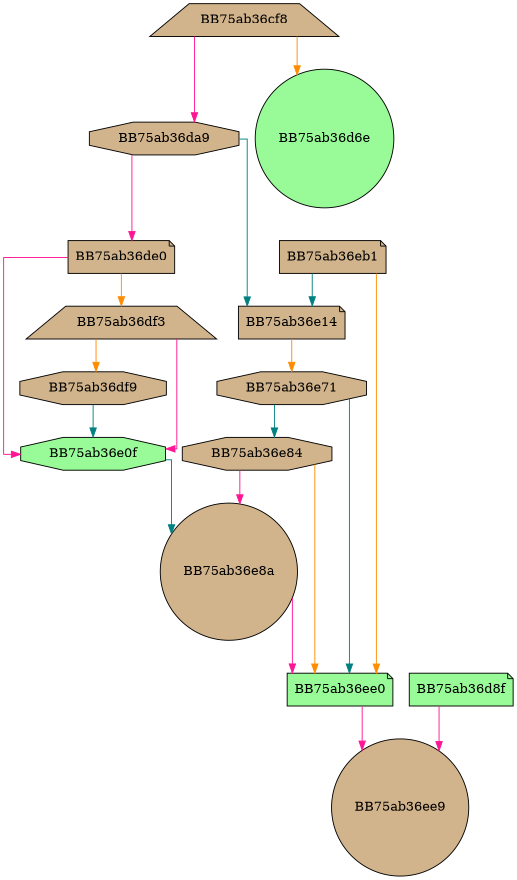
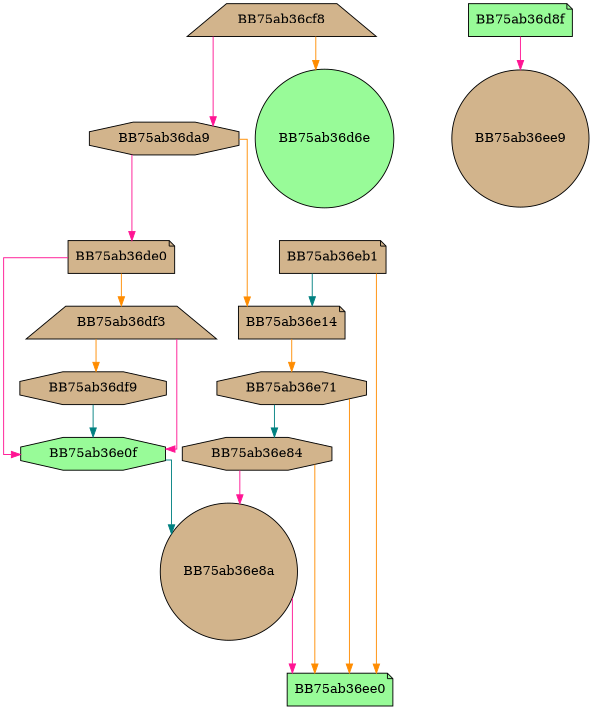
edge "BB75ab36da9" -> "BB75ab36e14": color teal -> darkorange
edge "BB75ab36e71" -> "BB75ab36ee0": color teal -> darkorange
edge "BB75ab36ee0" -> "BB75ab36ee9": removed
